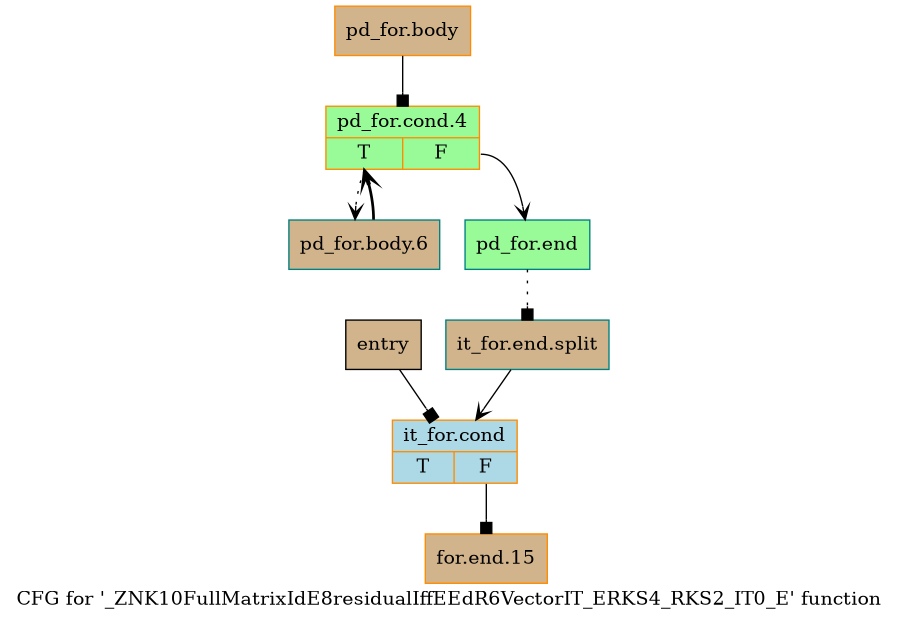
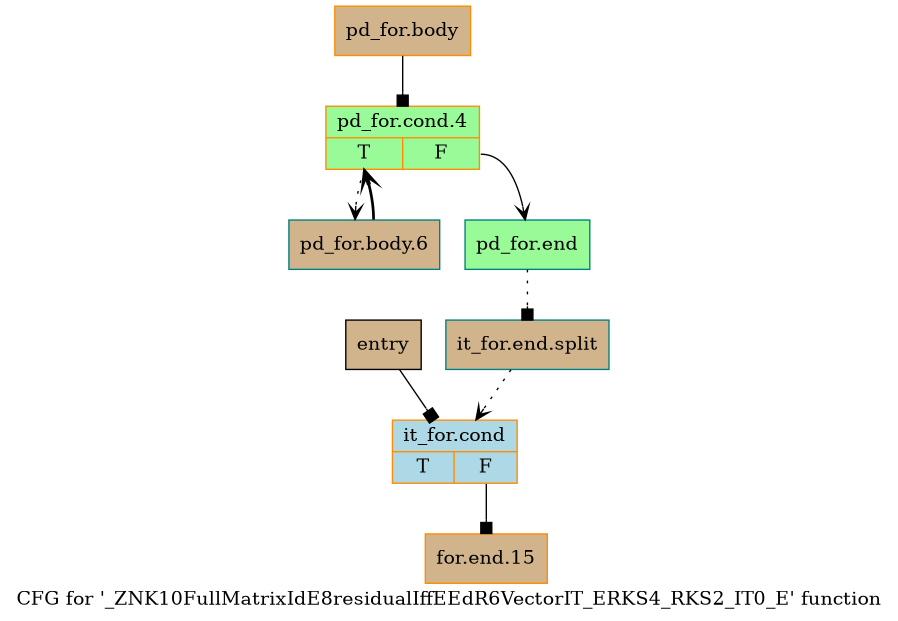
edge "it_for.end.split" -> "it_for.cond": style solid -> dotted
